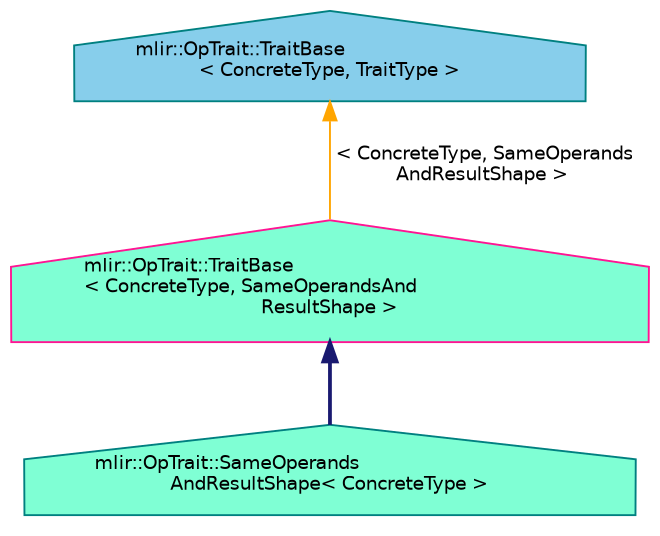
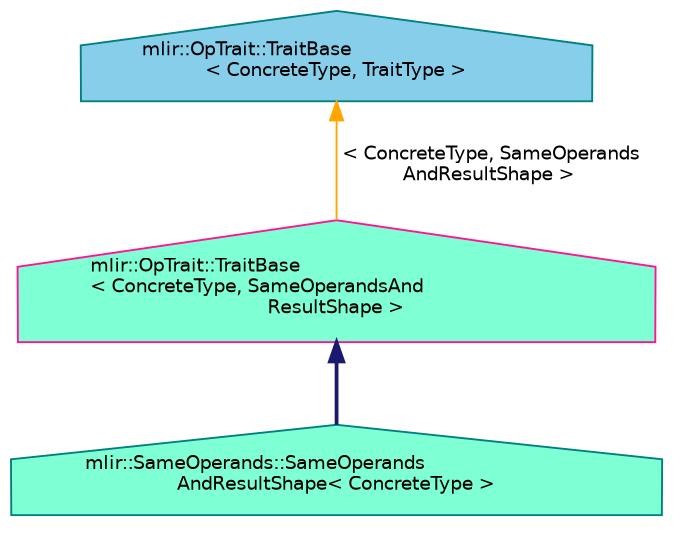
node "mlir::OpTrait::SameOperands AndResultShape< ConcreteType >": label "mlir::OpTrait::SameOperands AndResultShape< ConcreteType >" -> "mlir::SameOperands::SameOperands AndResultShape< ConcreteType >"
